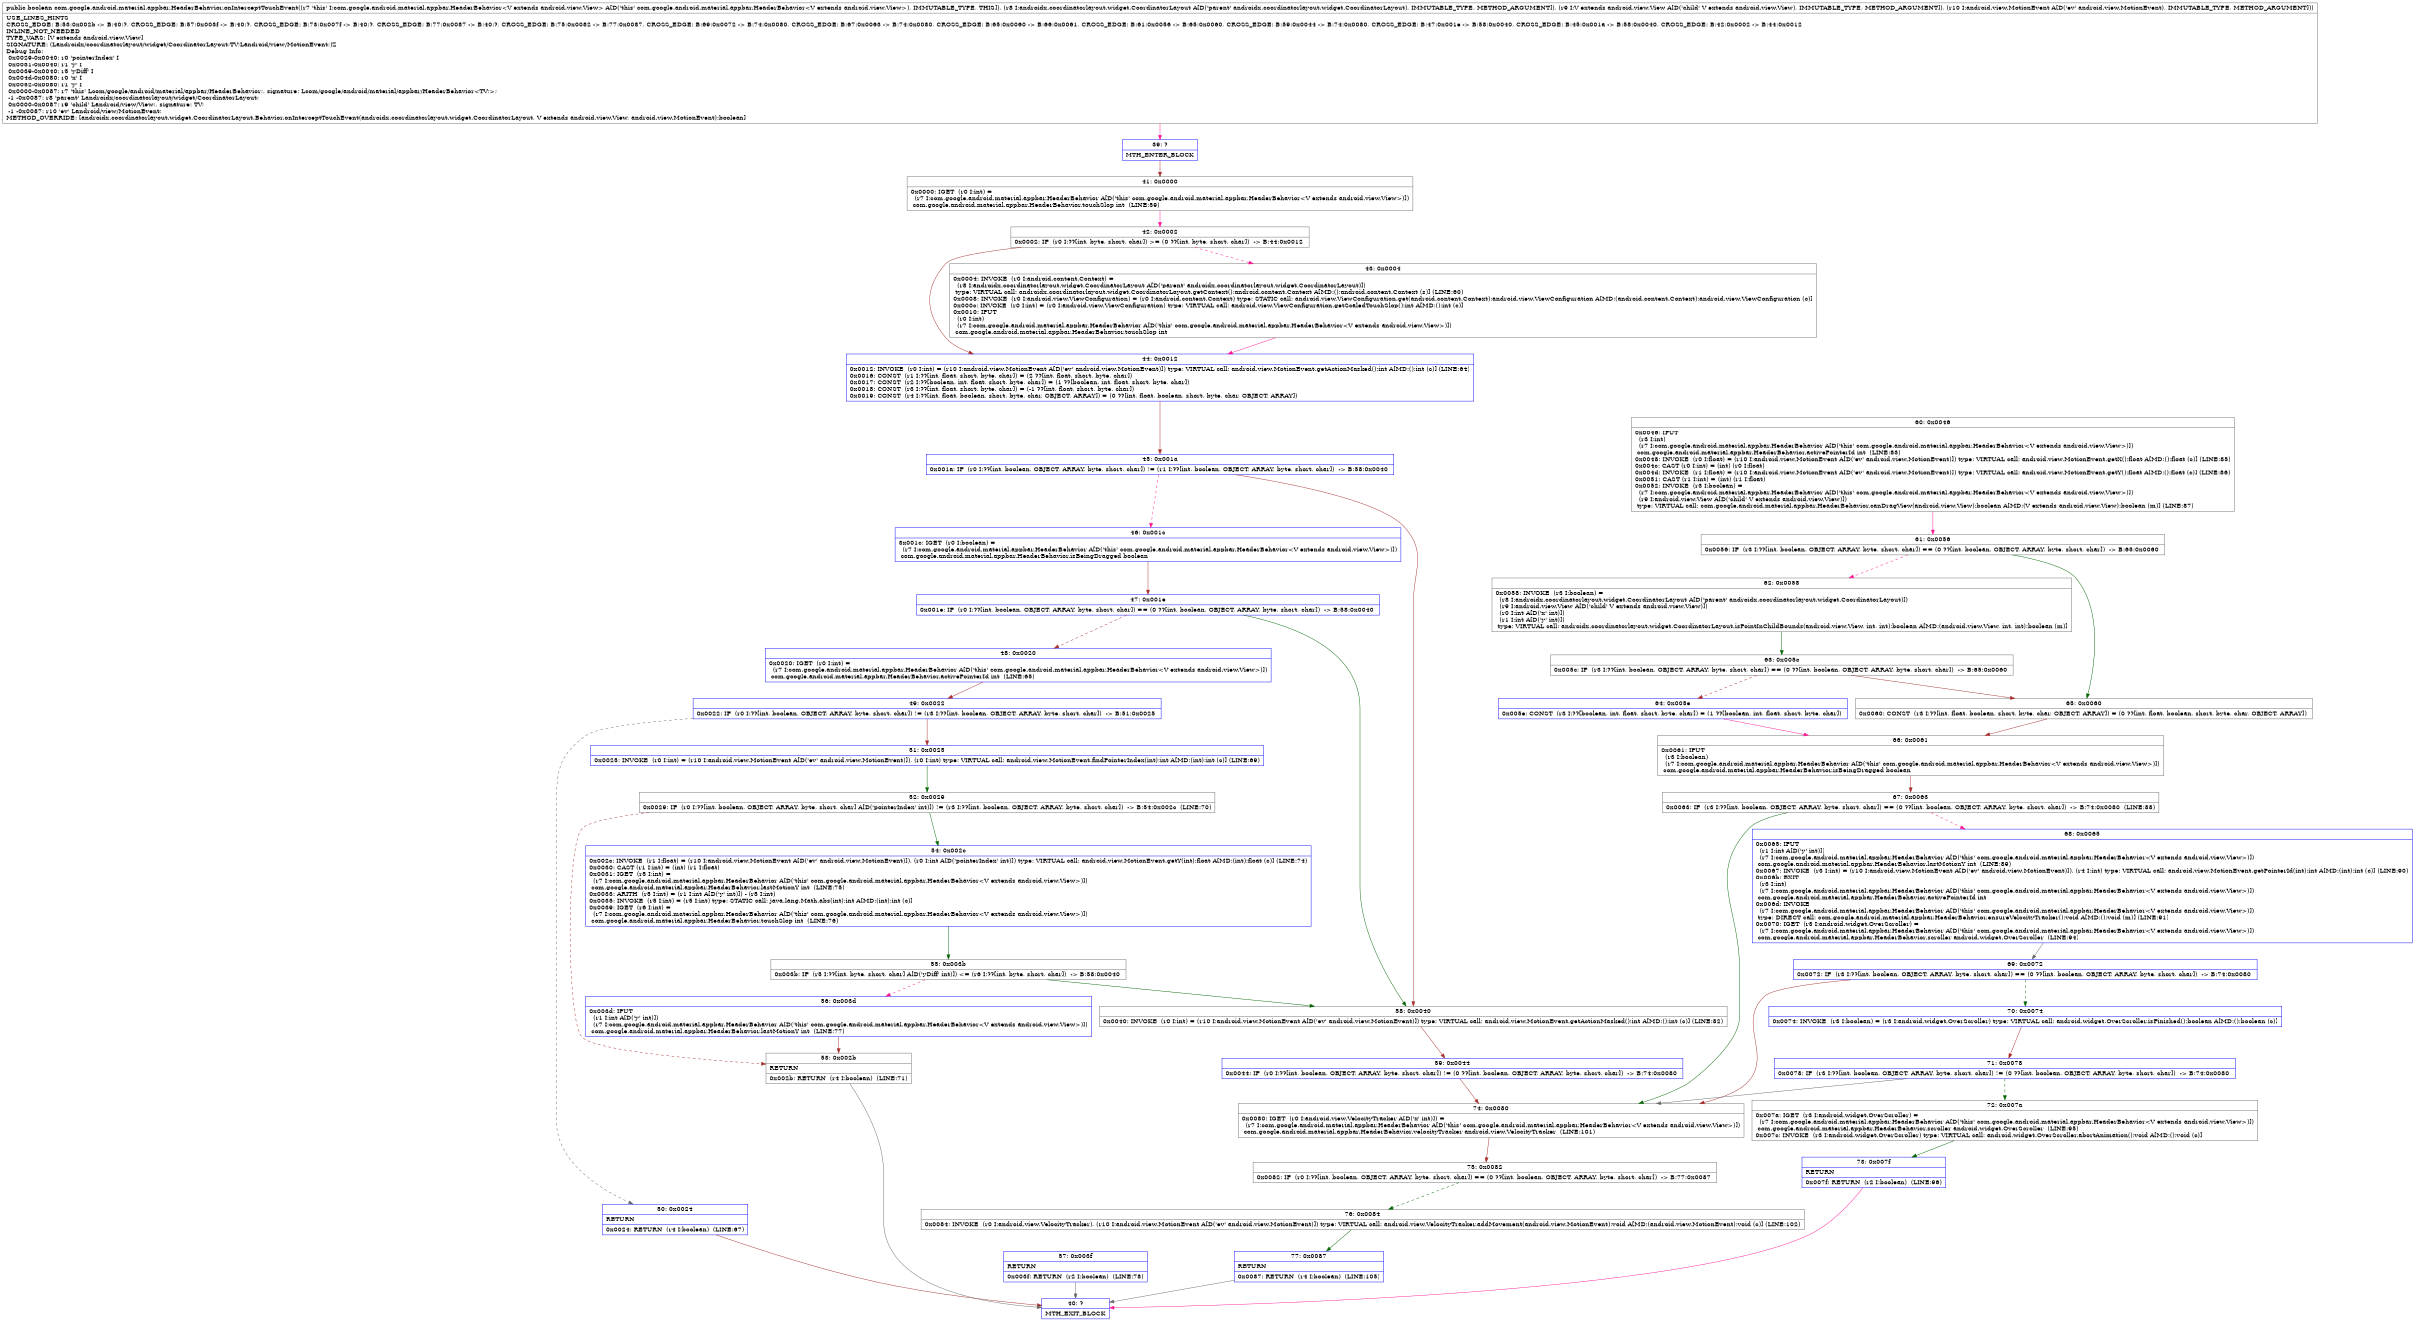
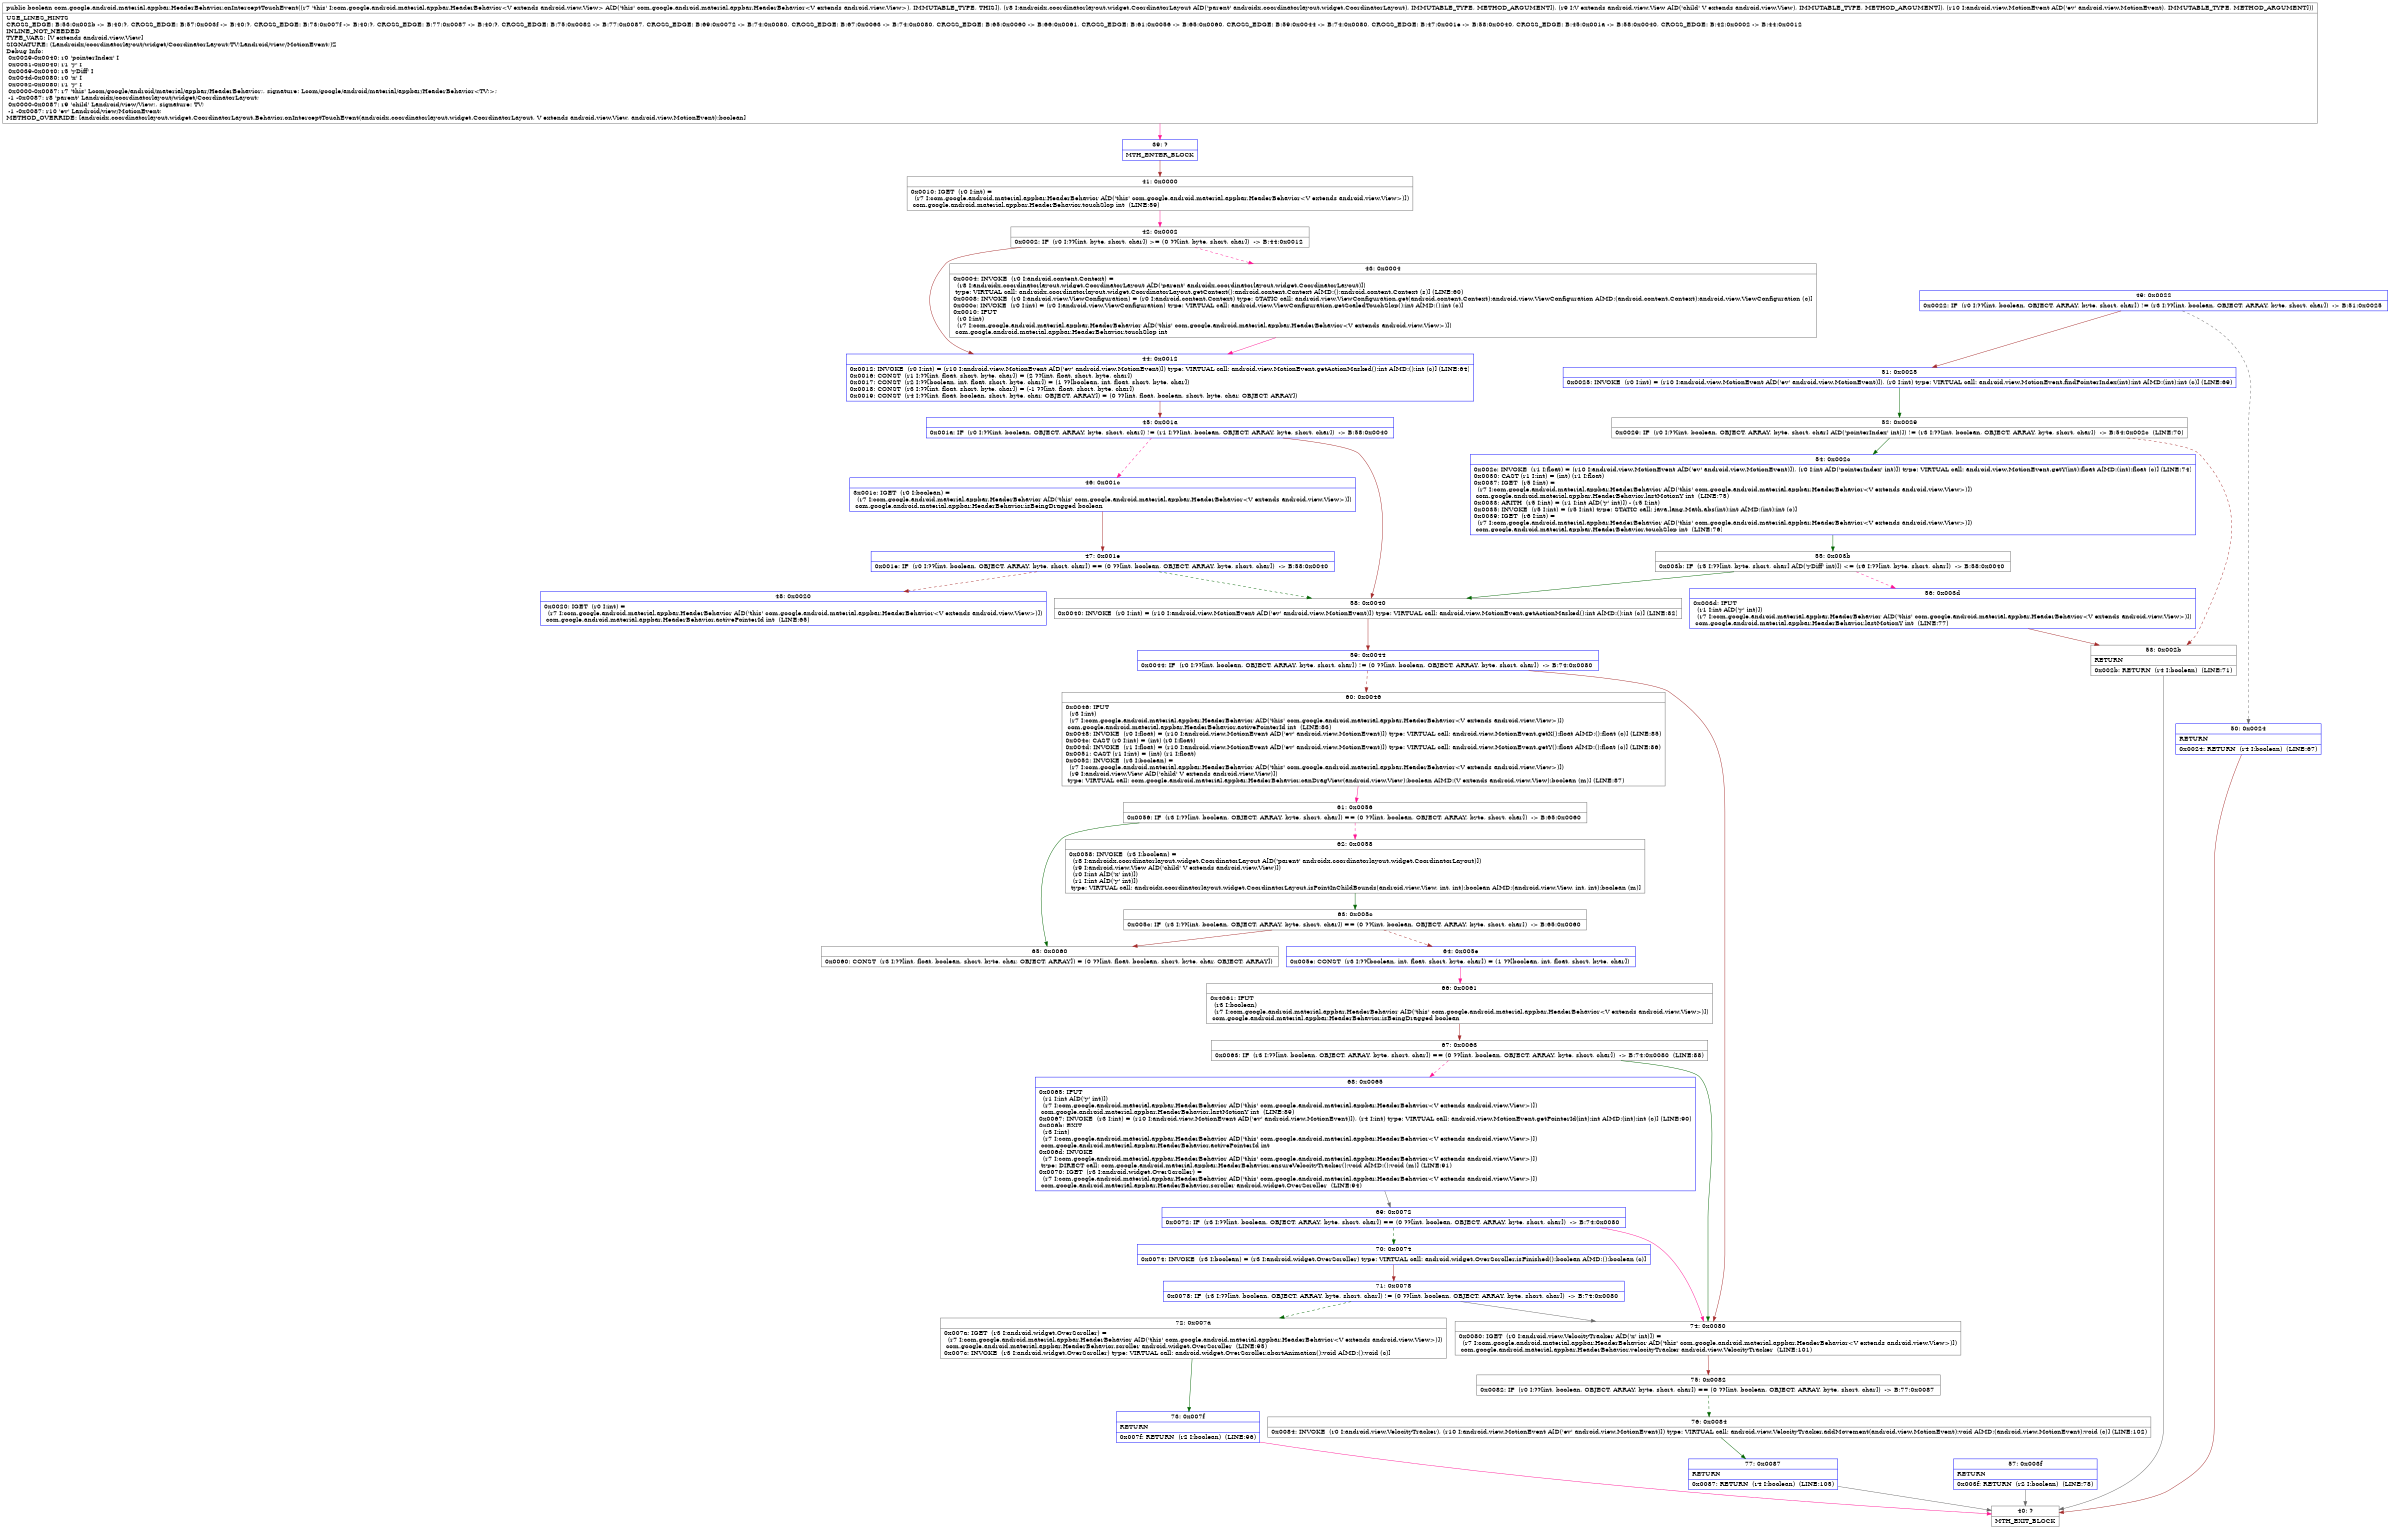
node "41: 0x0000": text "0x0000: IGET  (r0 I:int) =" -> "0x0010: IGET  (r0 I:int) ="
edge "59: 0x0044" -> "60: 0x0046": added
edge "48: 0x0020" -> "49: 0x0022": removed
edge "65: 0x0060" -> "66: 0x0061": removed
node "66: 0x0061": text "0x0061: IPUT" -> "0x4061: IPUT"
edge "47: 0x001e" -> "58: 0x0040": style solid -> dashed
node "54: 0x002c": text "0x0031: IGET  (r5 I:int) =" -> "0x0037: IGET  (r5 I:int) ="
edge "69: 0x0072" -> "74: 0x0080": color brown -> deeppink
node "40: ?": color blue -> gray40
